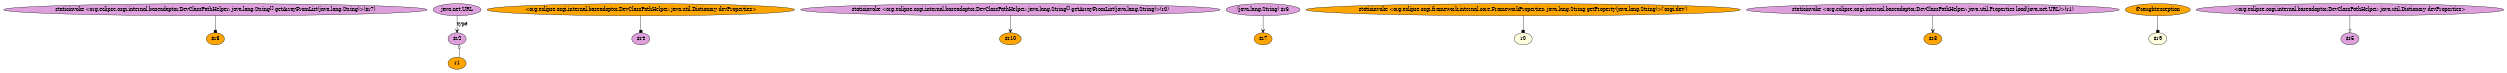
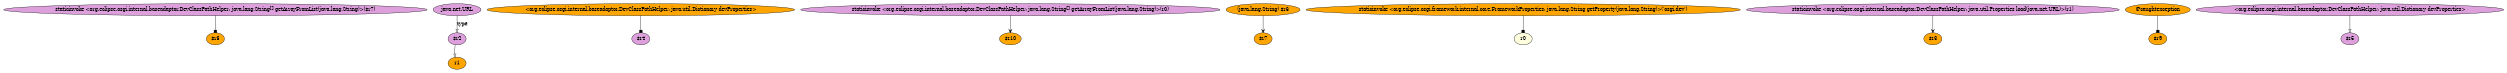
node "(java.lang.String) $r6": fillcolor plum -> orange
edge "java.net.URL" -> "$r2": arrowhead vee -> onormal
node "$r9": fillcolor lightyellow -> orange
edge "r1" -> "$r2": reversed
